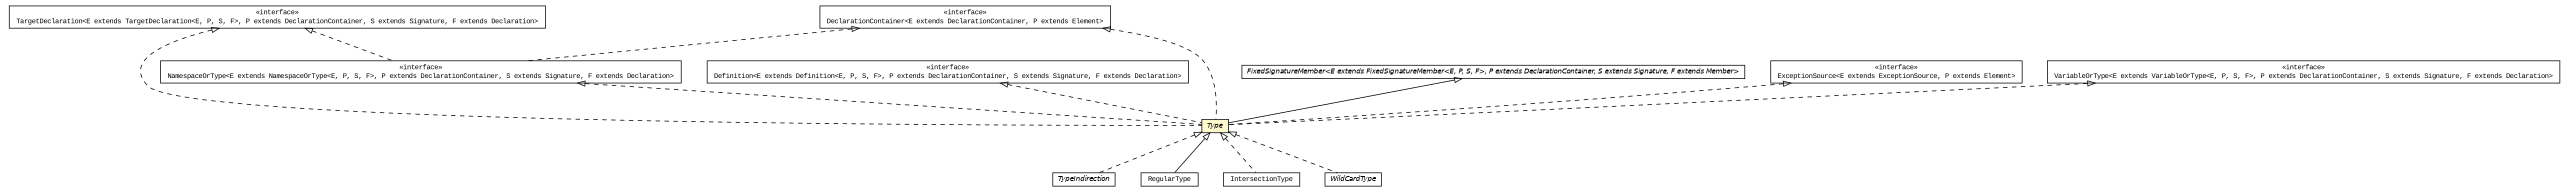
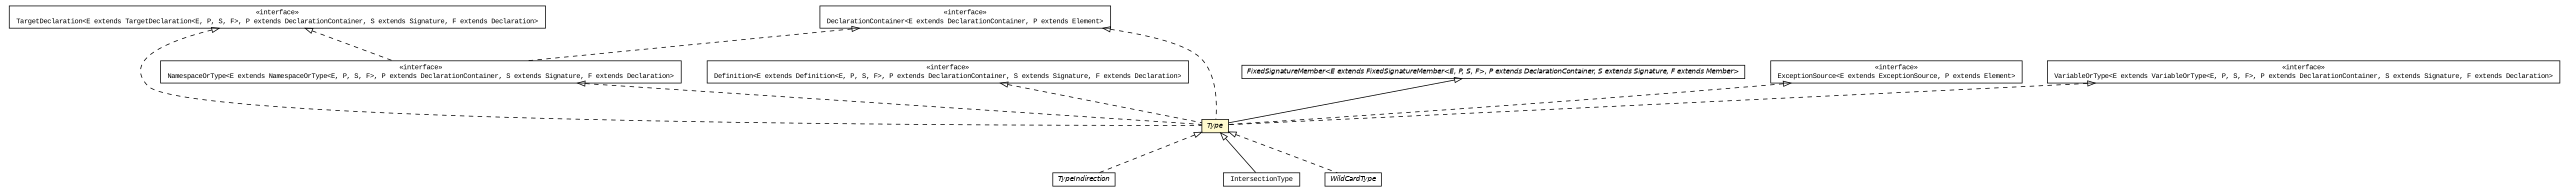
edge "IntersectionType" -> "Type": style dashed -> solid
node "RegularType": removed
